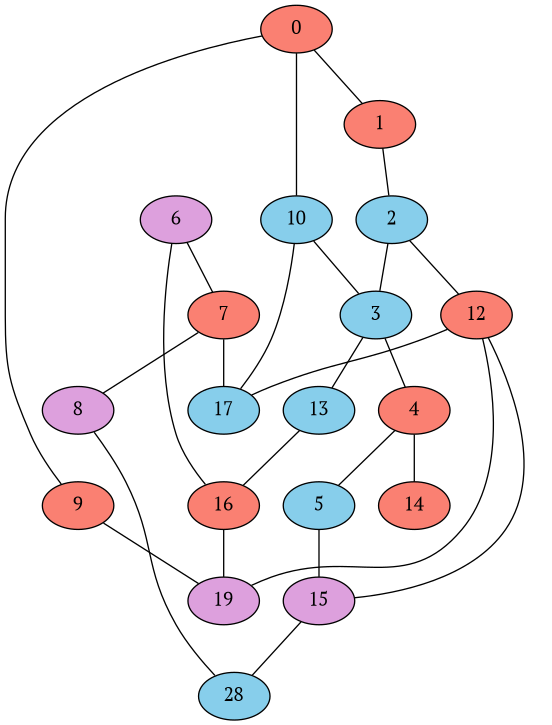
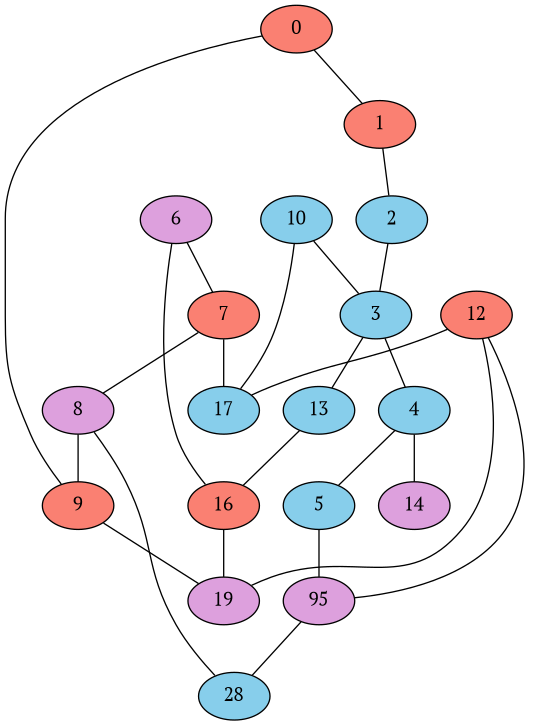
edge "0" -- "10": removed
edge "2" -- "12": removed
node "4": fillcolor salmon -> skyblue
edge "8" -- "9": added
node "14": fillcolor salmon -> plum
node "15": label "15" -> "95"
